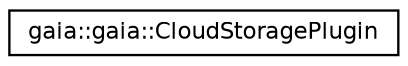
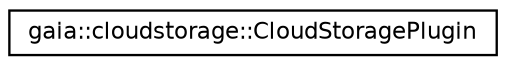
node "gaia::gaia::CloudStoragePlugin": label "gaia::gaia::CloudStoragePlugin" -> "gaia::cloudstorage::CloudStoragePlugin"
